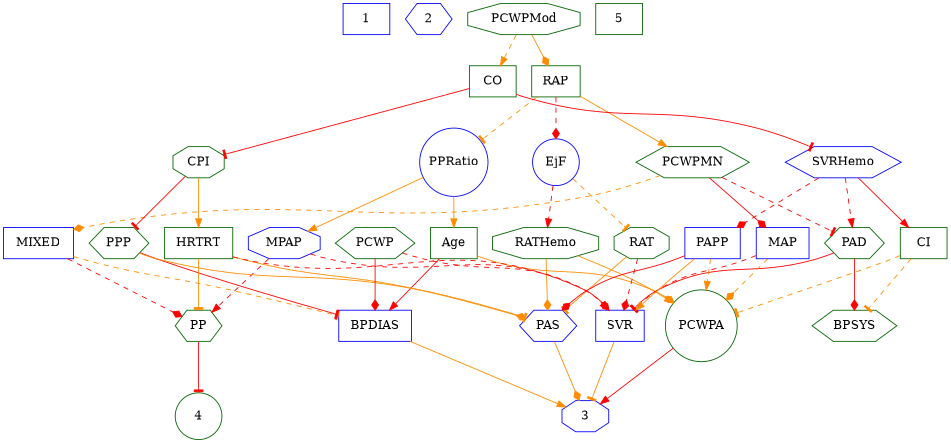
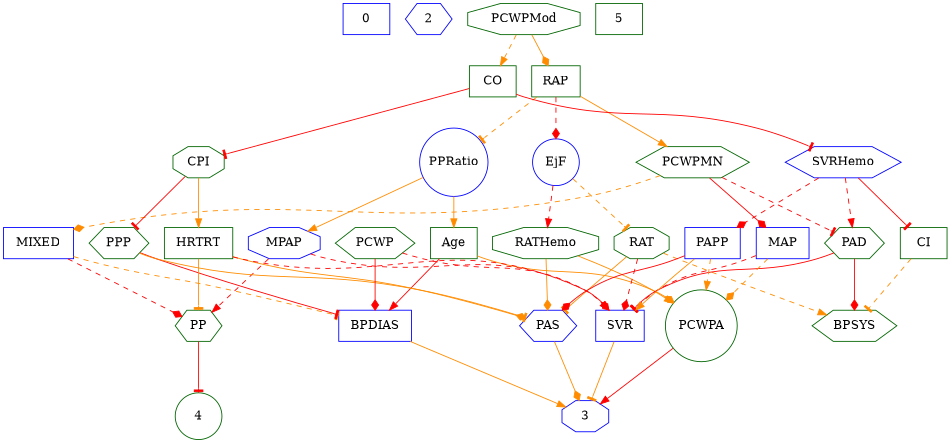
node "1": label "1" -> "0"
edge "SVRHemo" -> "CI": arrowhead normal -> tee
edge "RAT" -> "BPSYS": added
edge "CI" -> "PCWPA": removed
